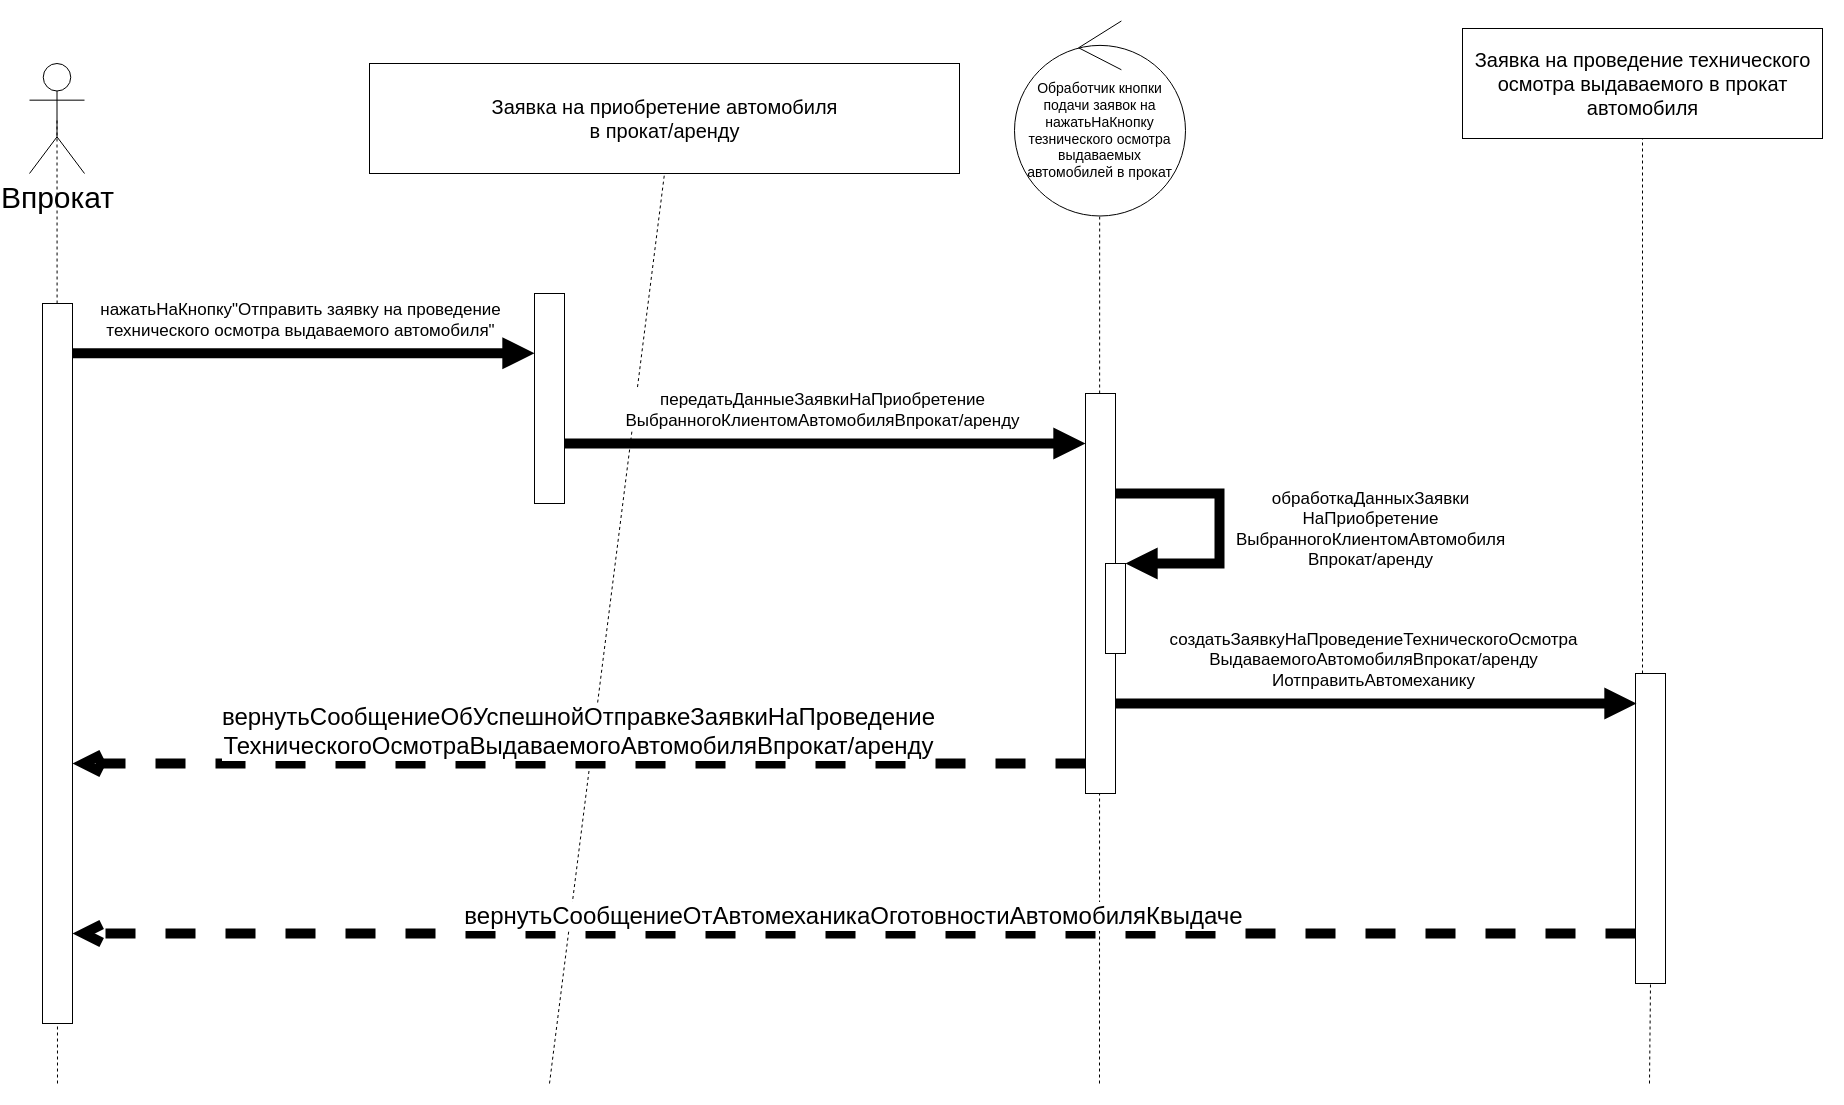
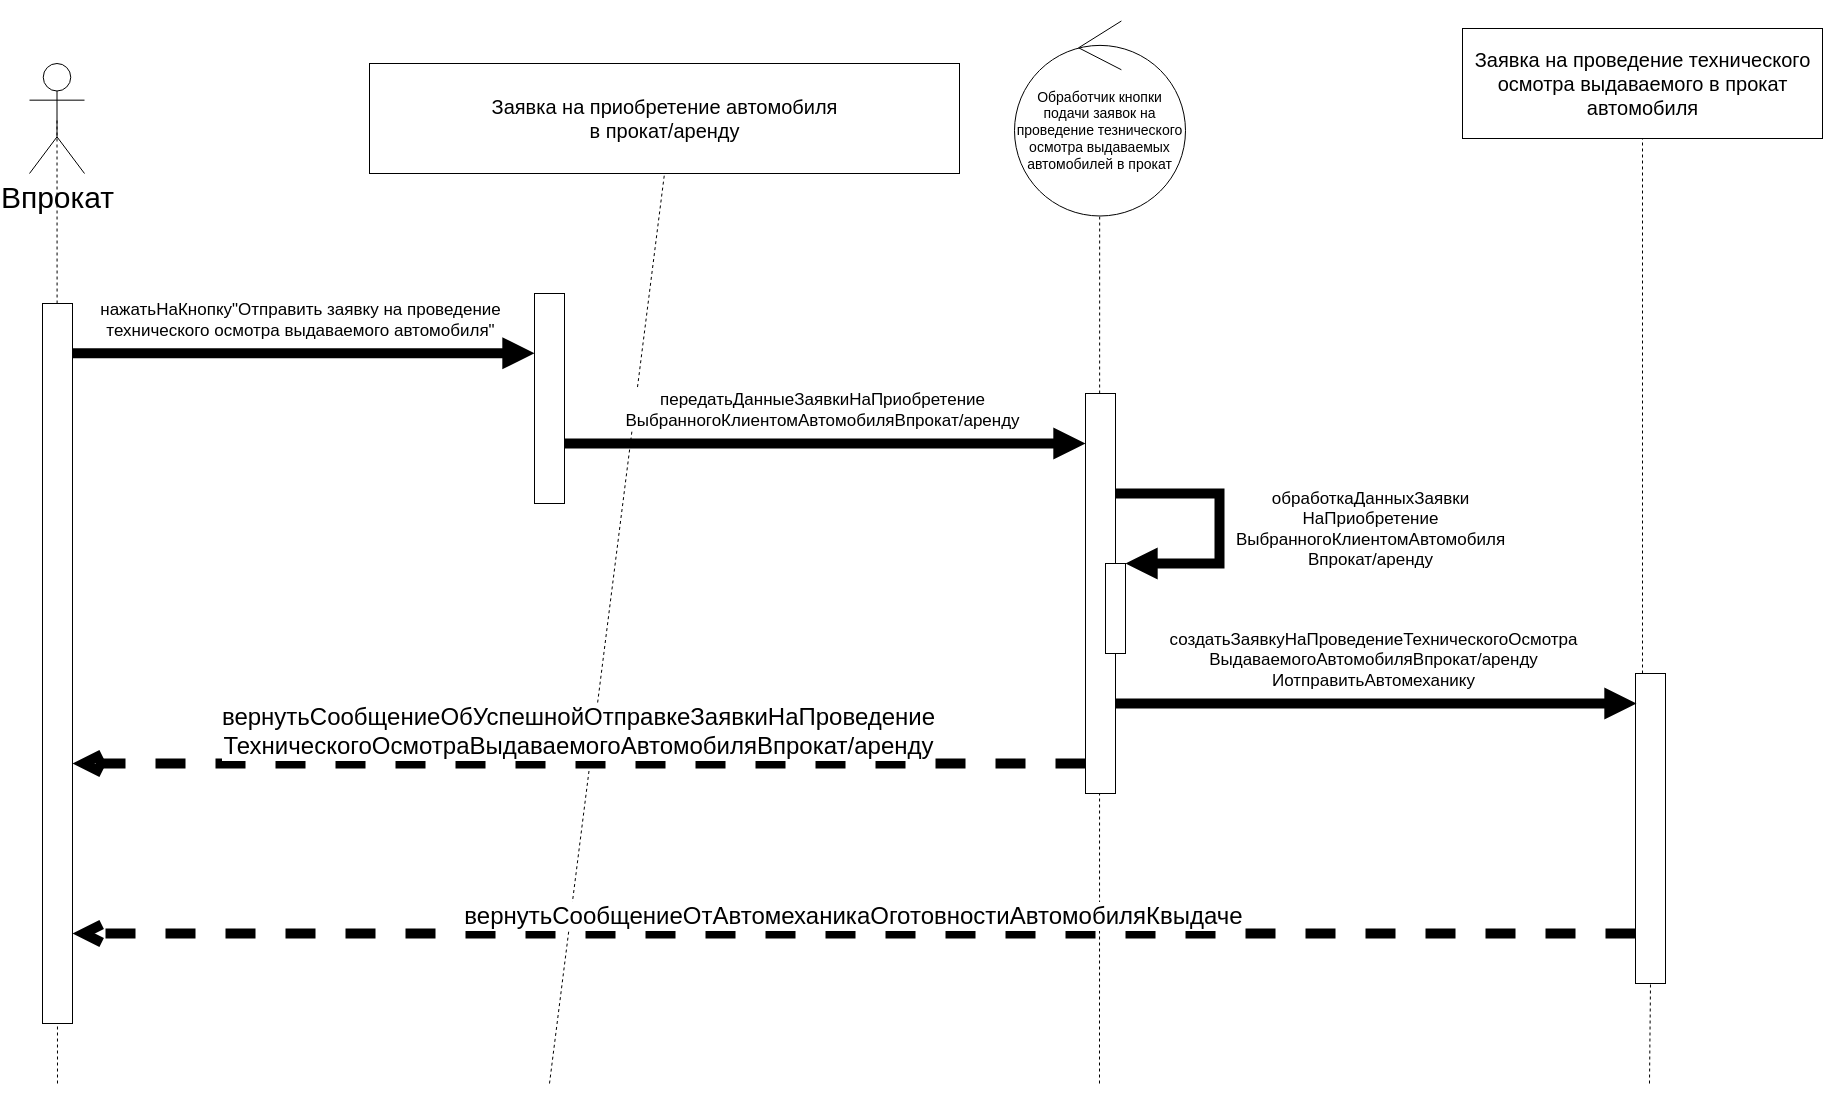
node "Обработчик кнопки подачи заявок на нажатьНаКнопку тезнического осмотра выдаваемых автомобилей в прокат": label "Обработчик кнопки подачи заявок на нажатьНаКнопку тезнического осмотра выдаваемых автомобилей в прокат" -> "Обработчик кнопки подачи заявок на проведение тезнического осмотра выдаваемых автомобилей в прокат"
